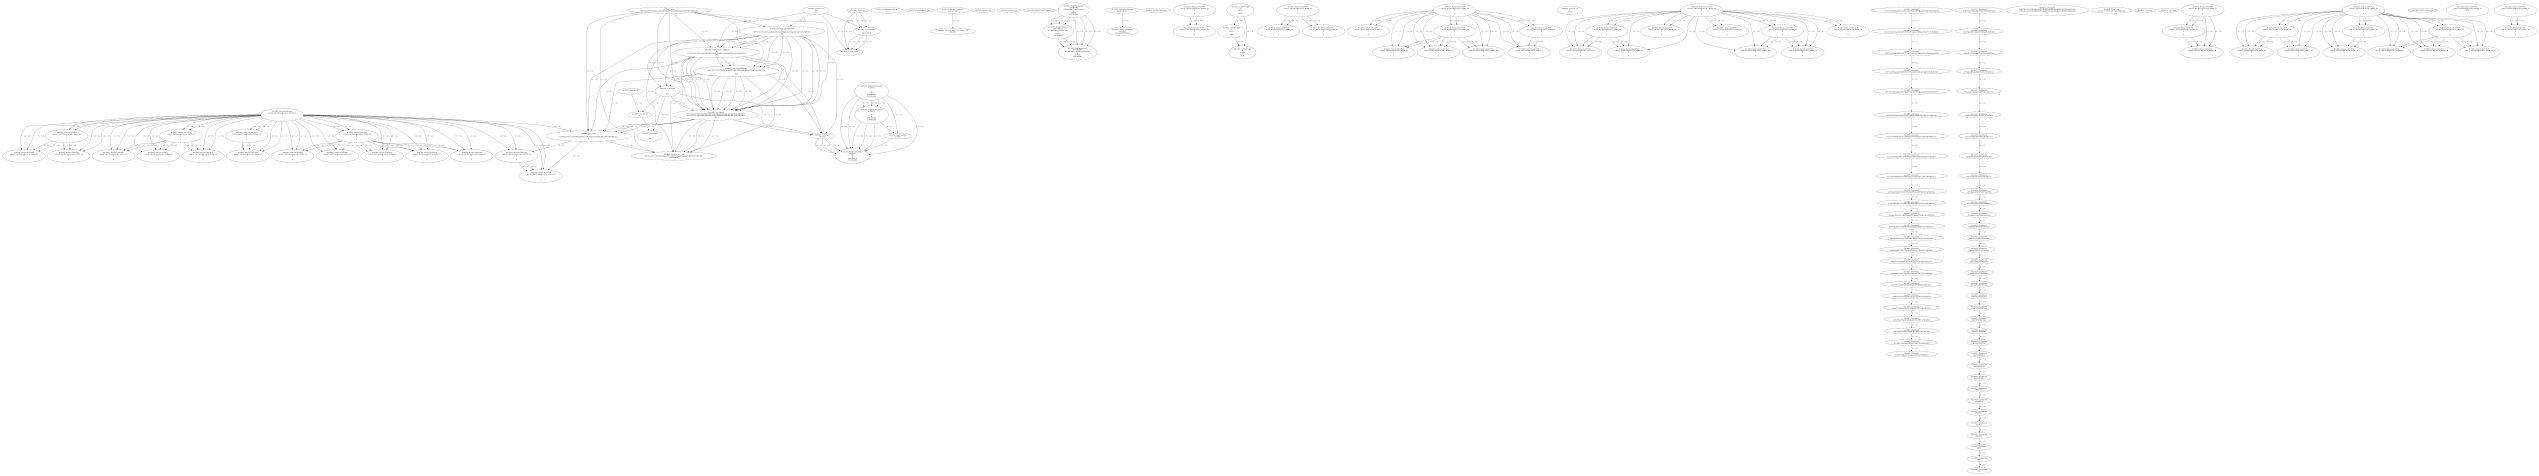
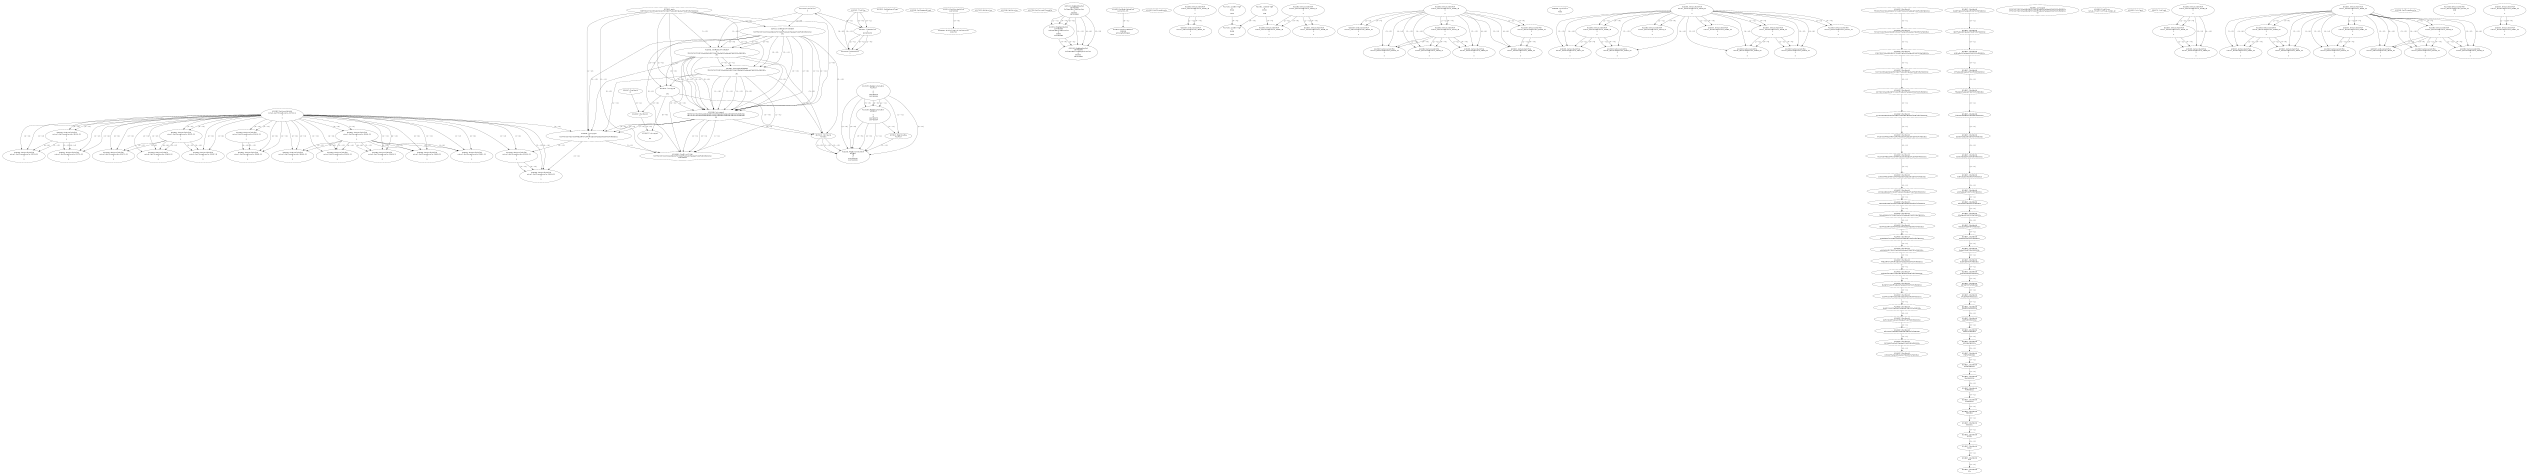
edge "4217261.LoadStringA 0 65502 1024" -> "4217261.LoadStringA 0 65501 1024": now "4217261.LoadStringA 0 65502 1024" -> "4215367.GetLocaleInfoA retval_GetThreadLocale_33891_32 3 5"
edge "4217763.LocalAlloc 64 12" -> "4217878.TlsGetValue 1": reversed
